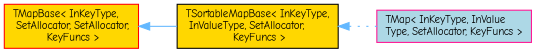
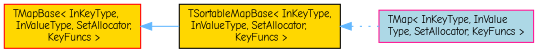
node "TMapBase< InKeyType, SetAllocator, SetAllocator, KeyFuncs >": label "TMapBase< InKeyType, SetAllocator, SetAllocator, KeyFuncs >" -> "TMapBase< InKeyType, InValueType, SetAllocator, KeyFuncs >"
